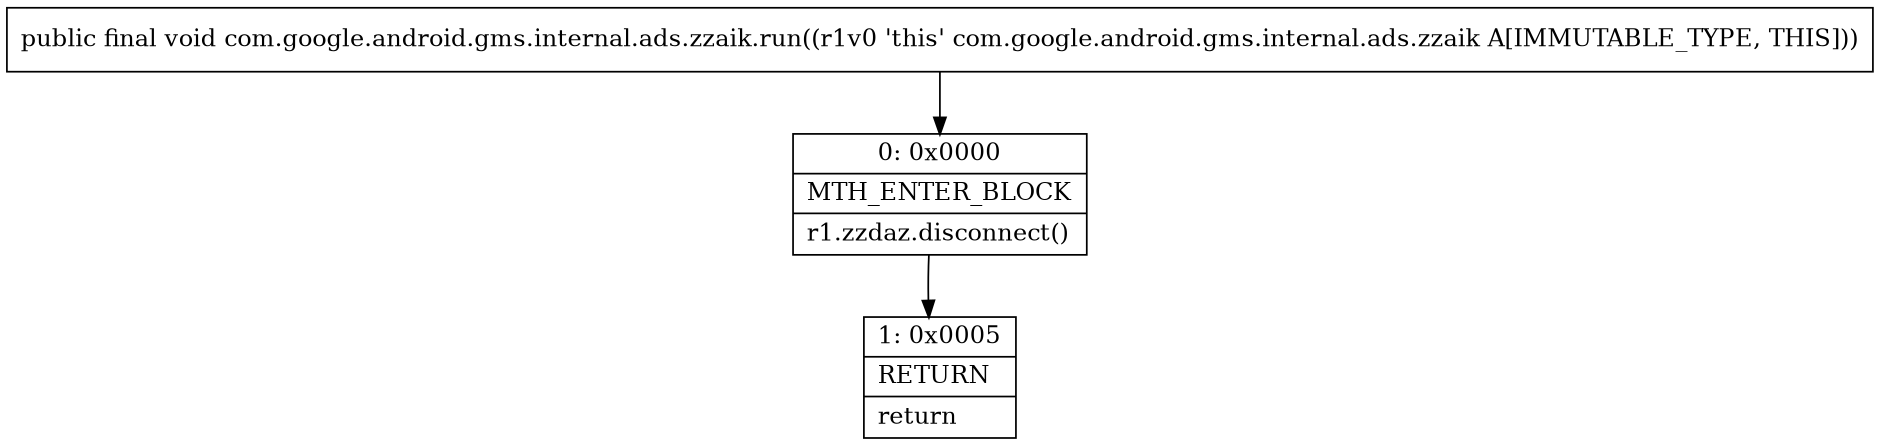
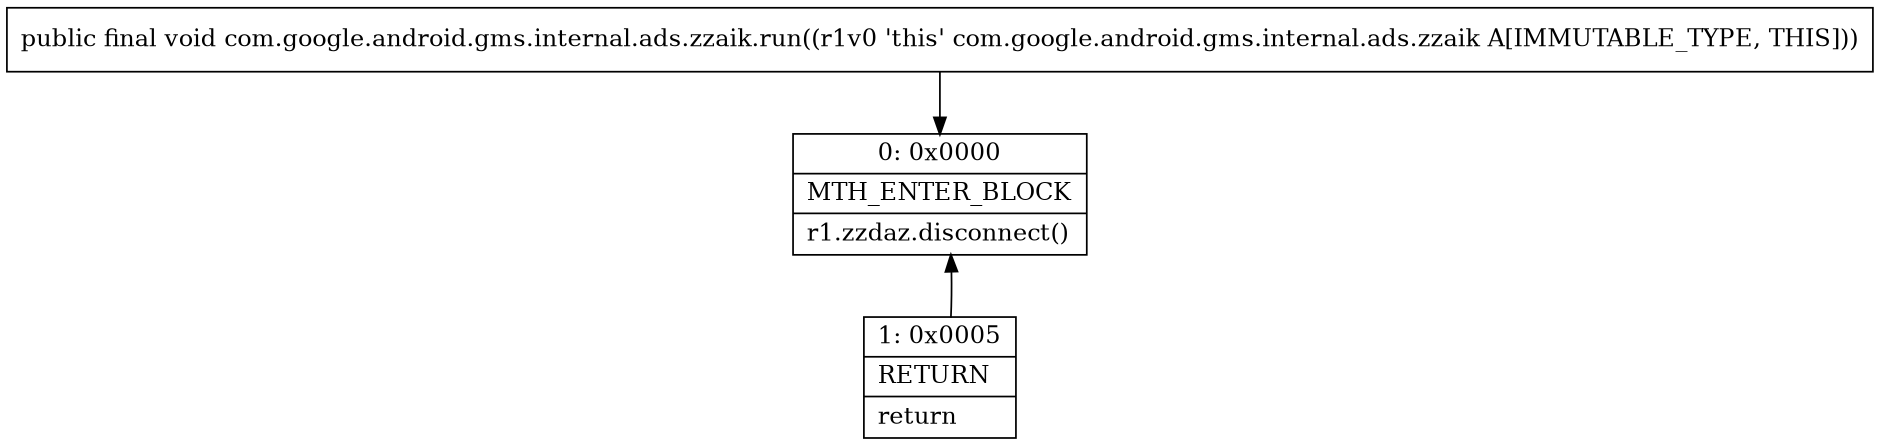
edge "0: 0x0000" -> "1: 0x0005": reversed
